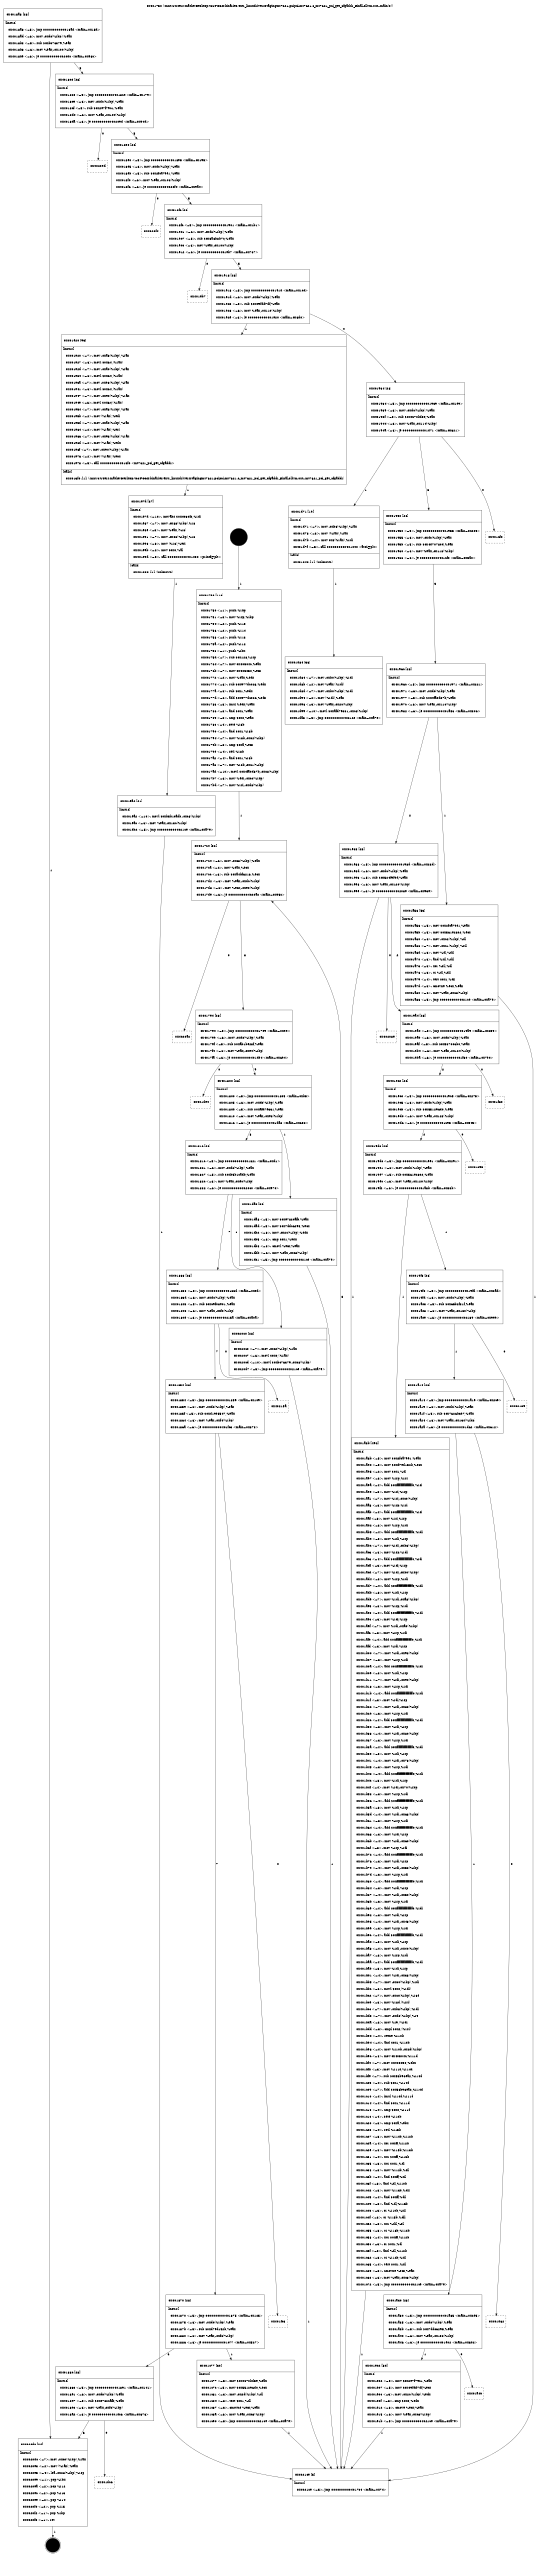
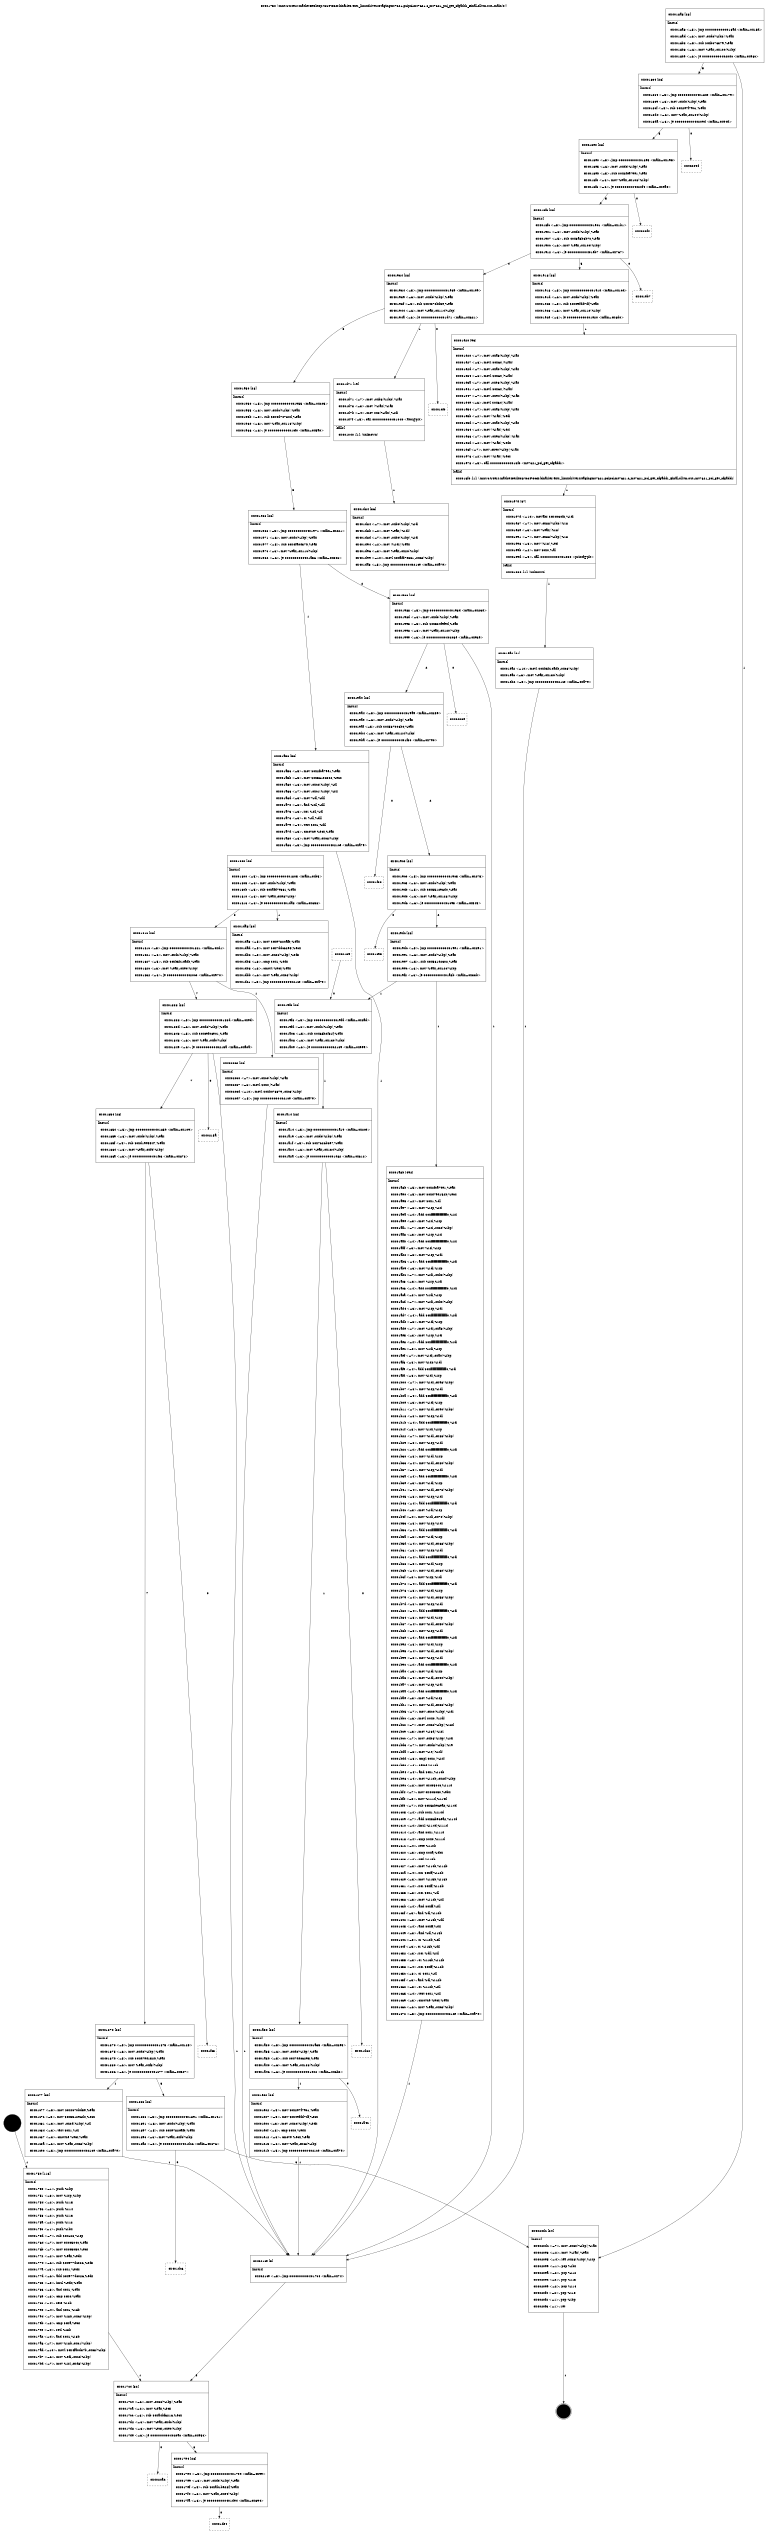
edge "0x401918 [28]" -> "0x401934 [28]": now "0x4018fc [28]" -> "0x401934 [28]"
edge "0x4017e4 [28]" -> "0x401800 [28]": removed, label "9"
edge "0x4019f8 [28]" -> "0x402139": reversed
edge "0x401da8 [30]" -> "0x4021ce [5]": now "0x401838 [28]" -> "0x4021ce [5]"
